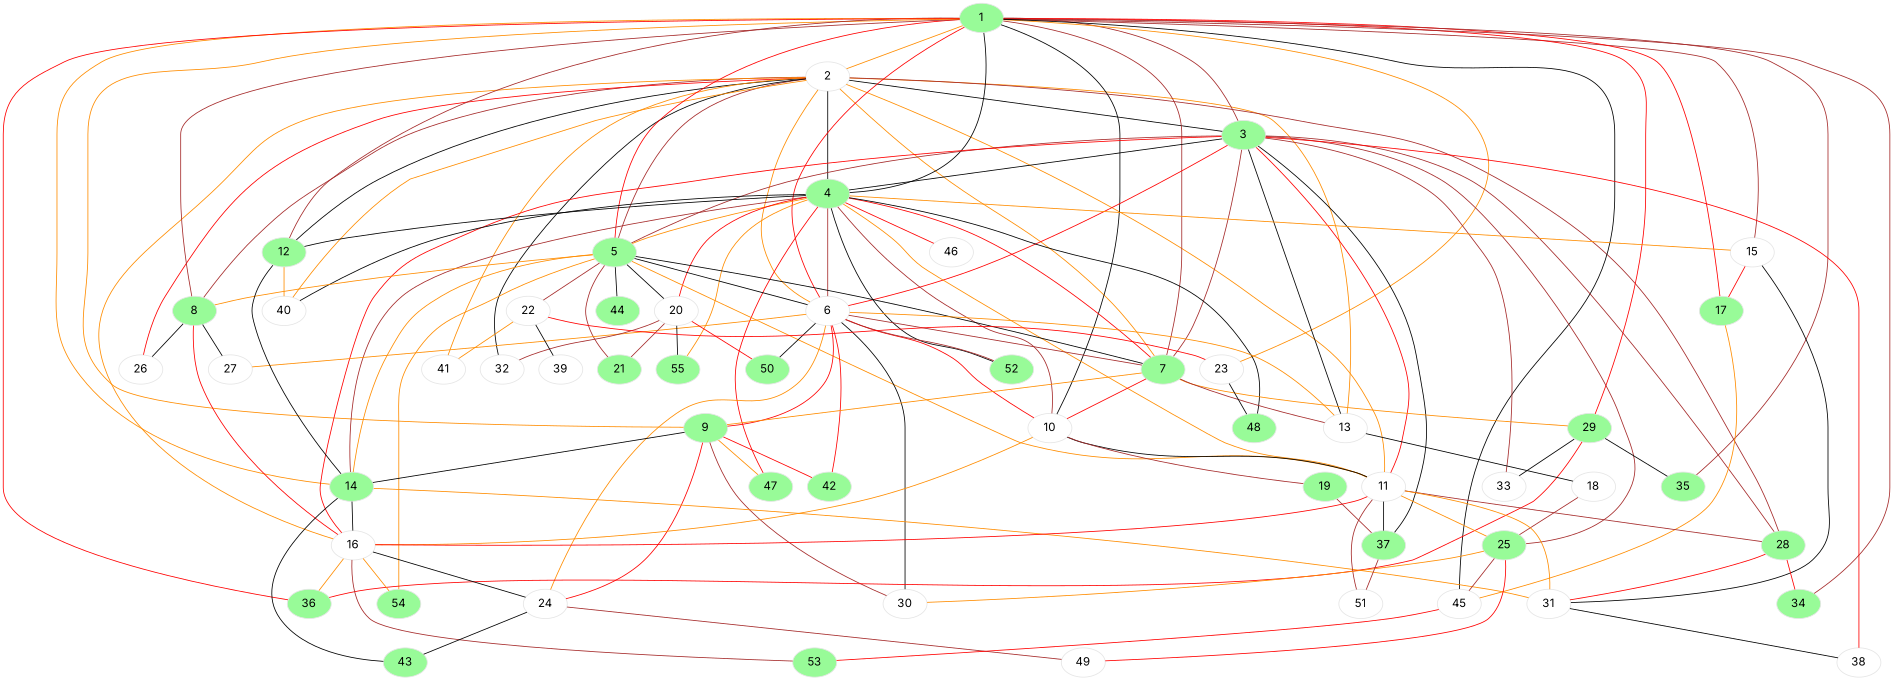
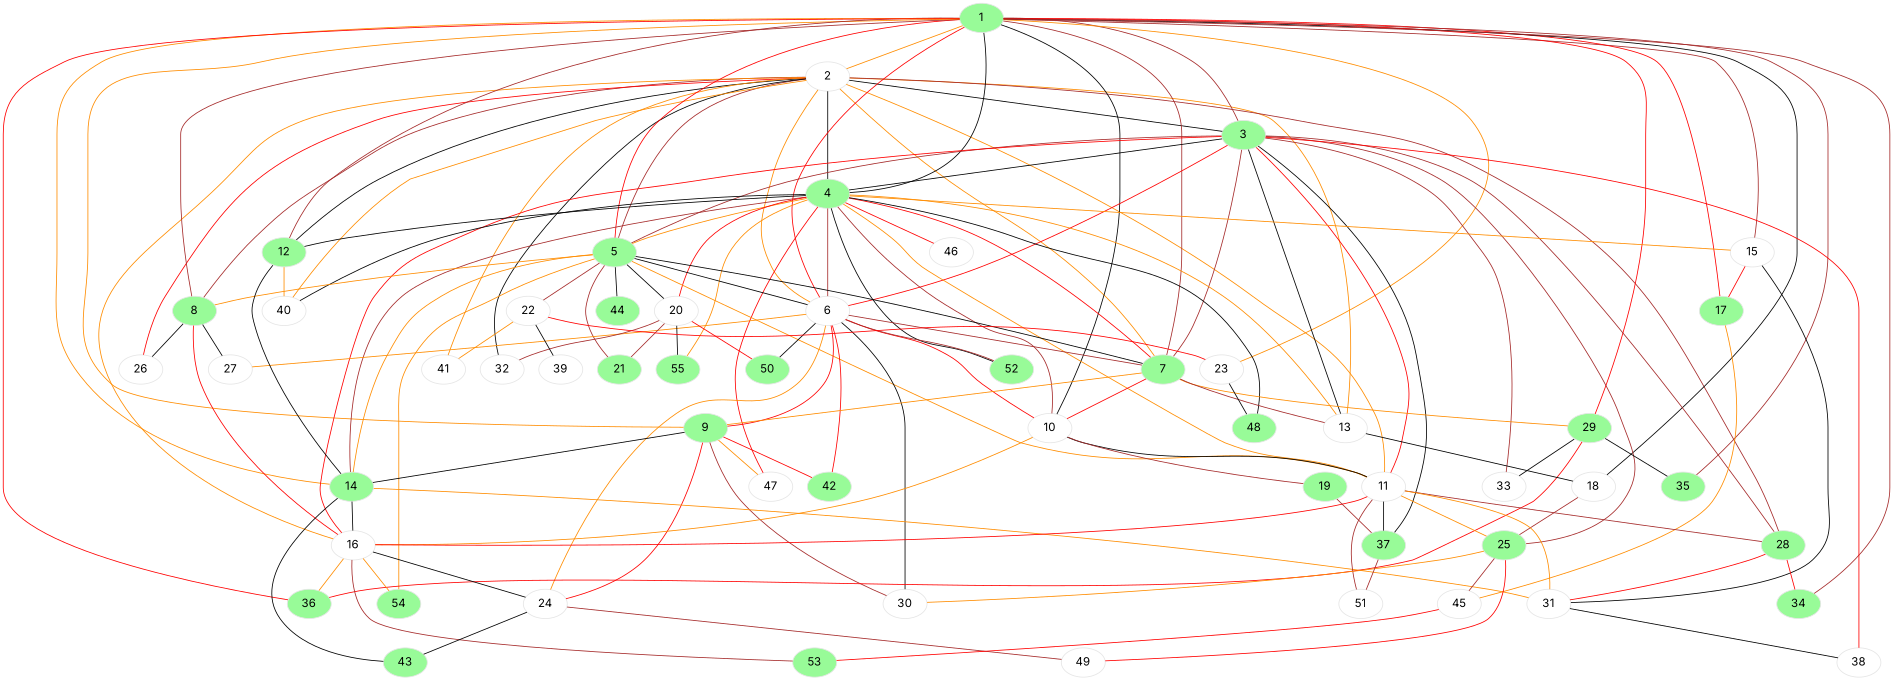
edge "1" -- "45": now "1" -- "18"
edge "6" -- "13": now "4" -- "13"
node "47": fillcolor palegreen -> white
